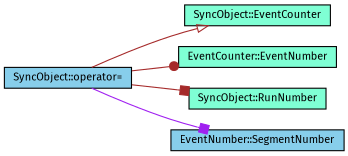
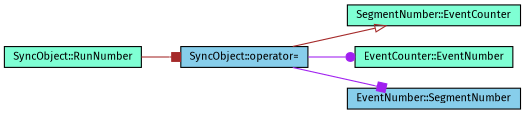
node "SyncObject::EventCounter": label "SyncObject::EventCounter" -> "SegmentNumber::EventCounter"
edge "SyncObject::operator=" -> "EventCounter::EventNumber": color brown -> purple
edge "SyncObject::operator=" -> "SyncObject::RunNumber": reversed
